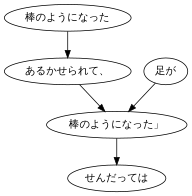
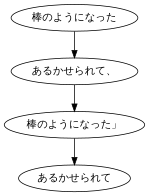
node "足が": removed
node "せんだっては": label "せんだっては" -> "あるかせられて"
